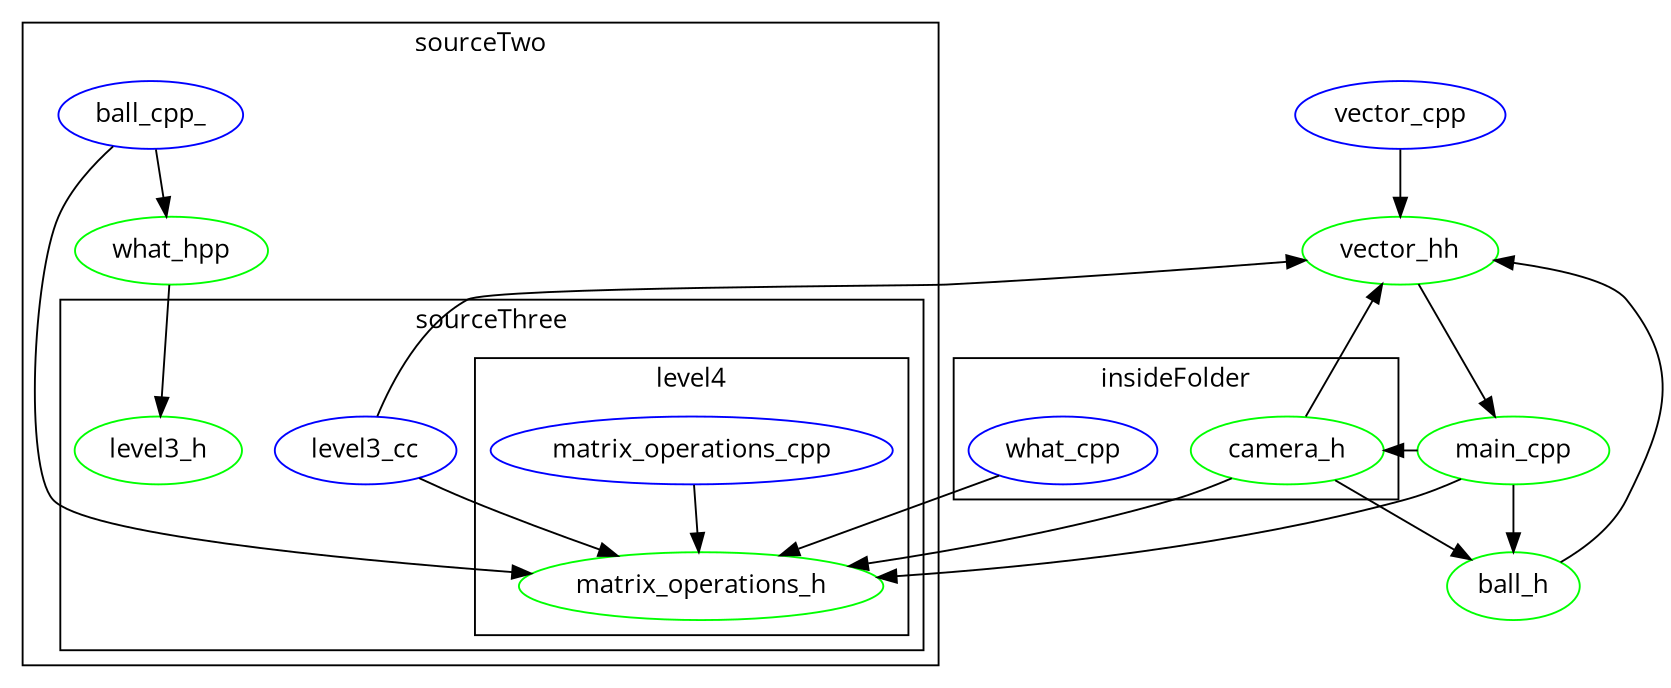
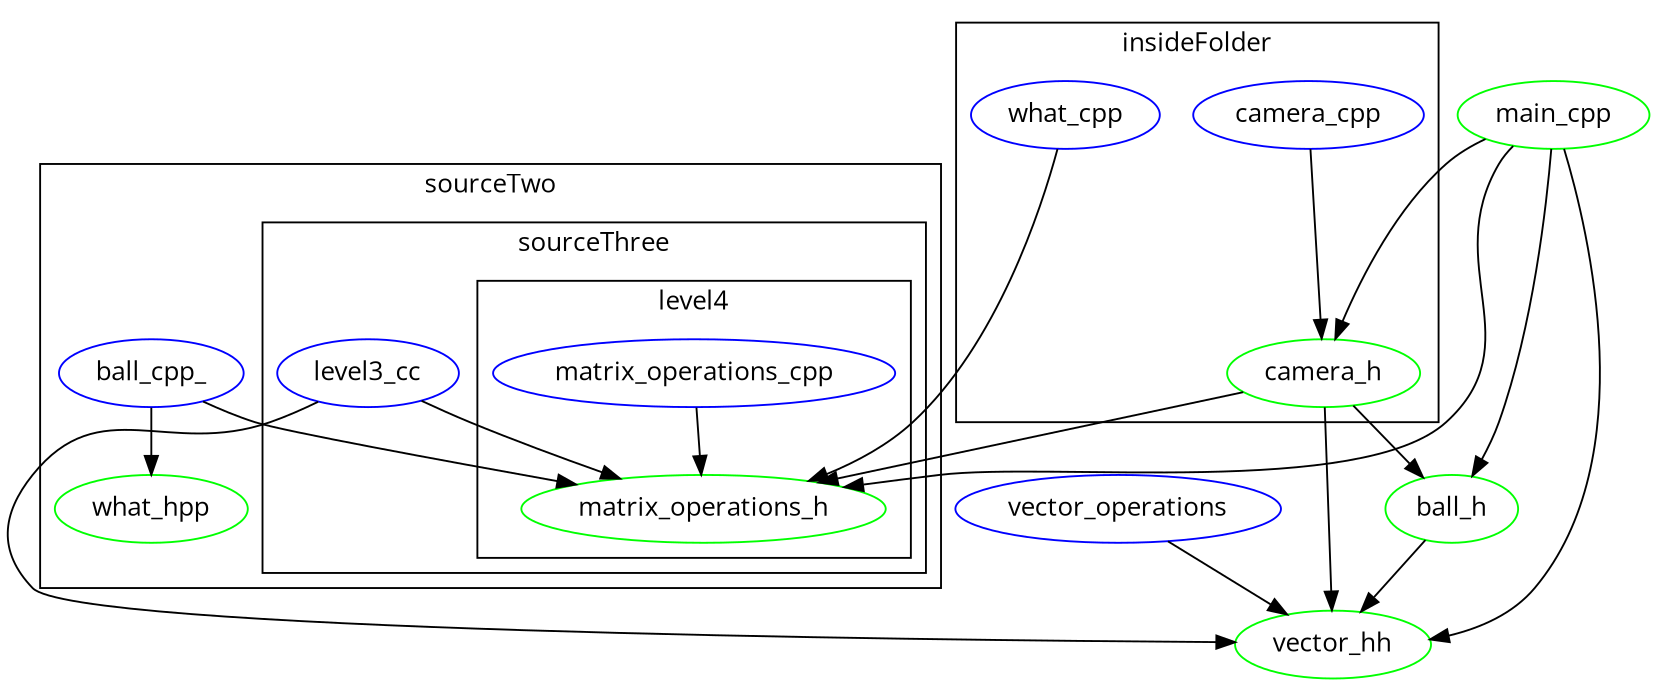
node "camera_cpp": added
node "vector_cpp": label "vector_cpp" -> "vector_operations"
edge "vector_hh" -> "main_cpp": reversed
node "level3_h": removed
